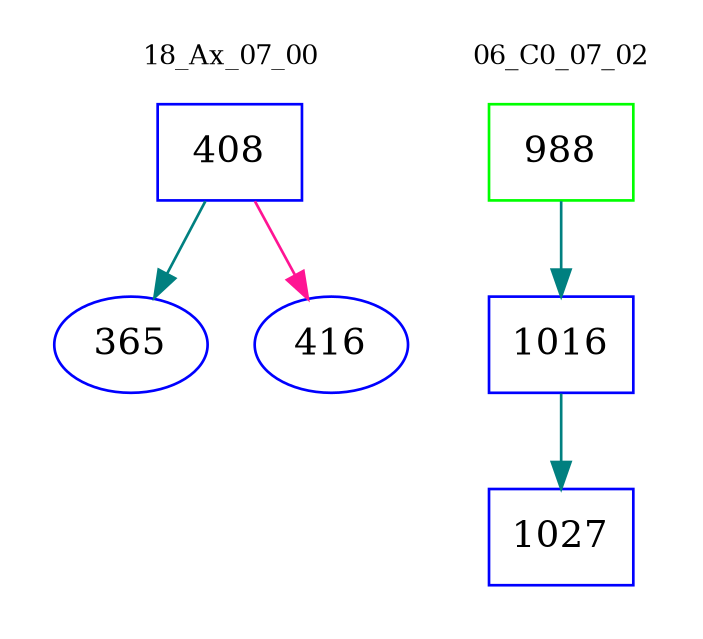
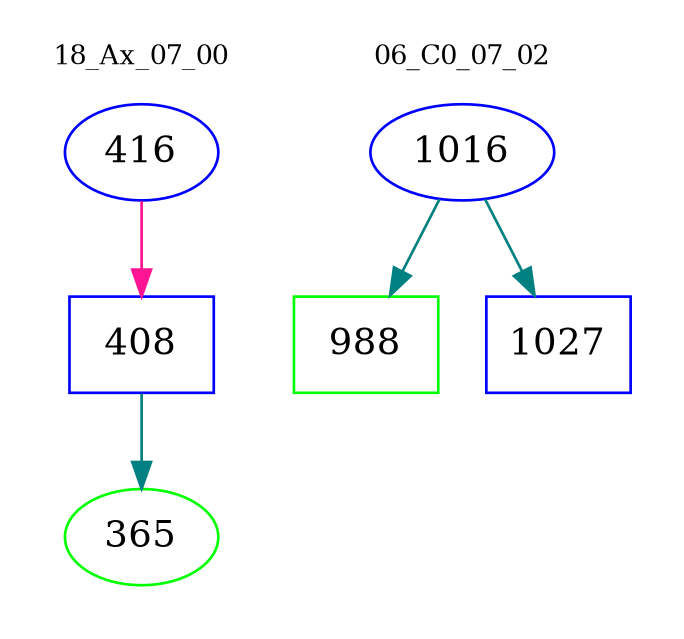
edge "988" -> "1016": reversed
edge "408" -> "416": reversed
node "365": color blue -> green
node "1016": shape box -> ellipse
